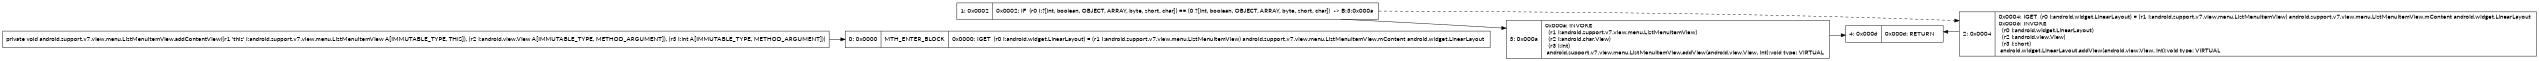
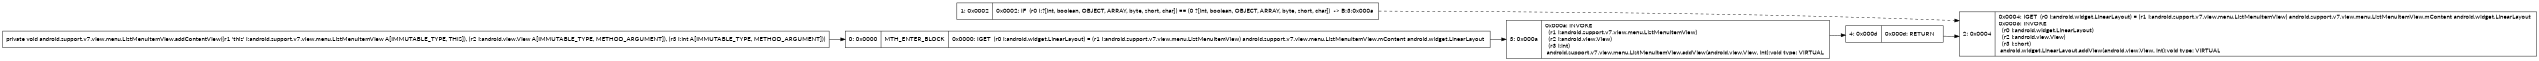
edge "1: 0x0002" -> "3: 0x000a": now "0: 0x0000" -> "3: 0x000a"
edge "2: 0x0004" -> "4: 0x000d": reversed
node "3: 0x000a": text "(r2 I:android.char.View)" -> "(r2 I:android.view.View)"
